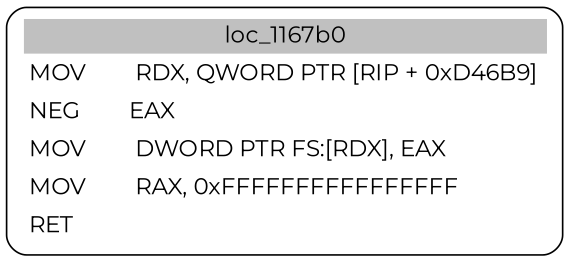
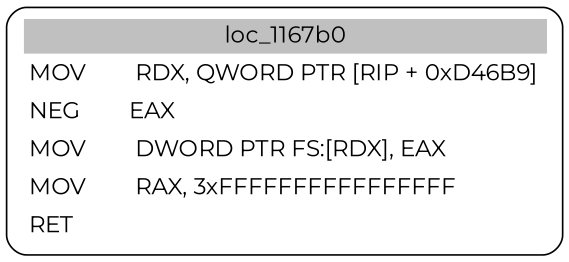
node "loc_1167b0": text "MOV        RAX, 0xFFFFFFFFFFFFFFFF" -> "MOV        RAX, 3xFFFFFFFFFFFFFFFF"
